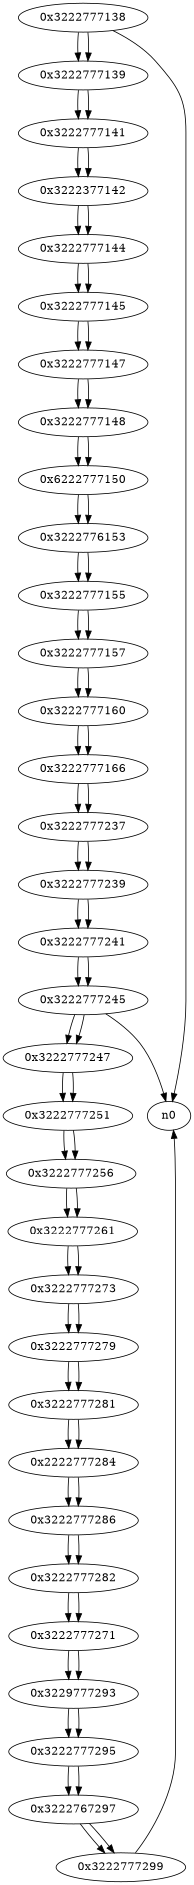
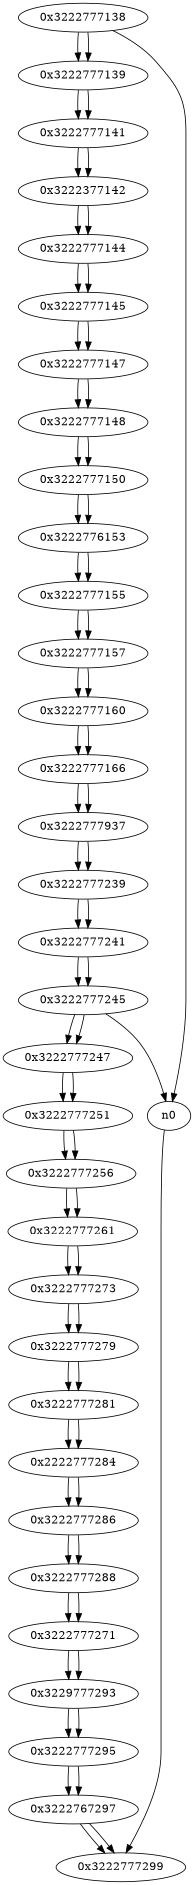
node "0x6222777150": label "0x6222777150" -> "0x3222777150"
node "0x3222777237": label "0x3222777237" -> "0x3222777937"
edge "0x3222777299" -> "n0": reversed
node "0x3222777282": label "0x3222777282" -> "0x3222777288"
